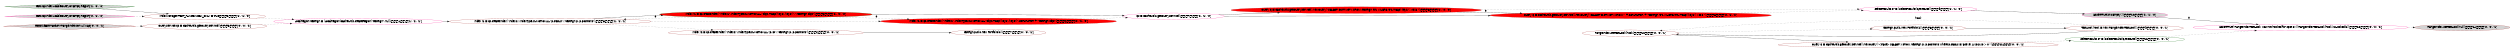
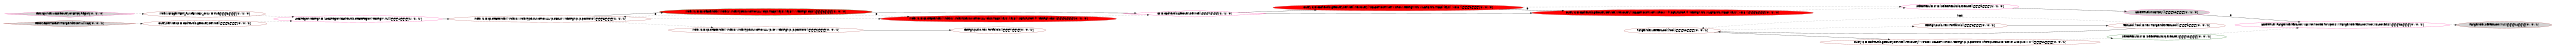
node "testMapIndexUsableQueryOnEmptyRegion['1', '0', '0']": removed
node "qs = CacheUtils.getQueryService()@@@7@@@['1', '1', '0']": shape ellipse -> diamond
